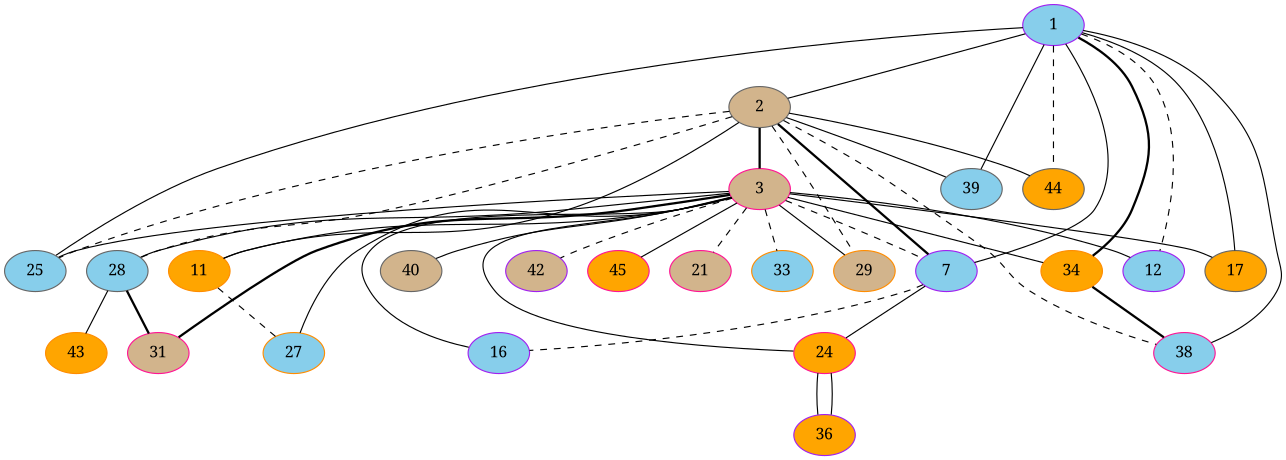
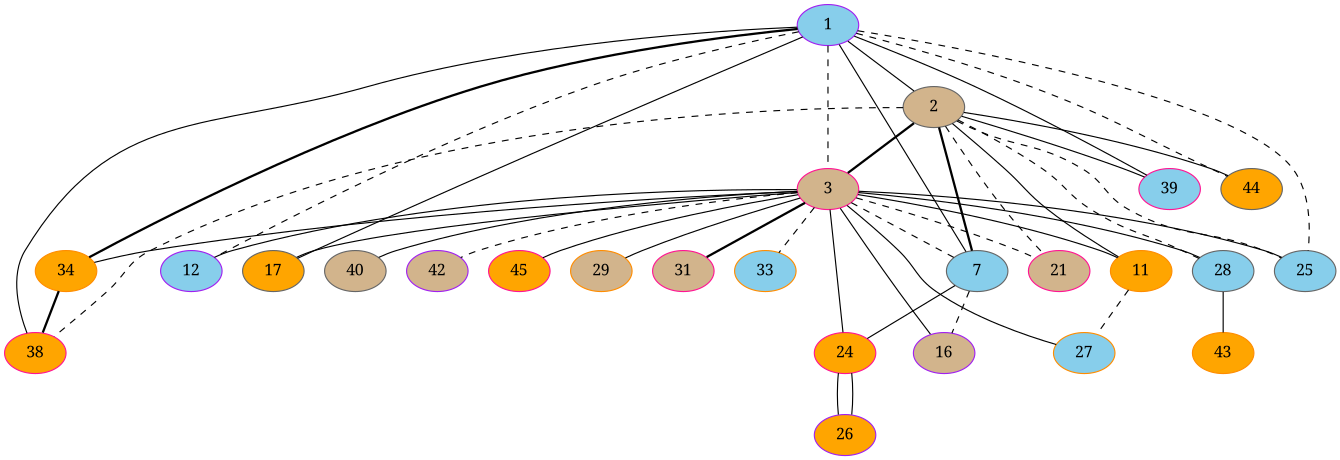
edge "1" -- "25": style solid -> dashed
edge "1" -- "3": added
edge "2" -- "29": now "2" -- "21"
node "39": color gray40 -> deeppink
node "7": color purple -> gray40
edge "28" -- "31": removed
node "16": fillcolor skyblue -> tan
node "38": fillcolor skyblue -> orange
node "36": label "36" -> "26"
